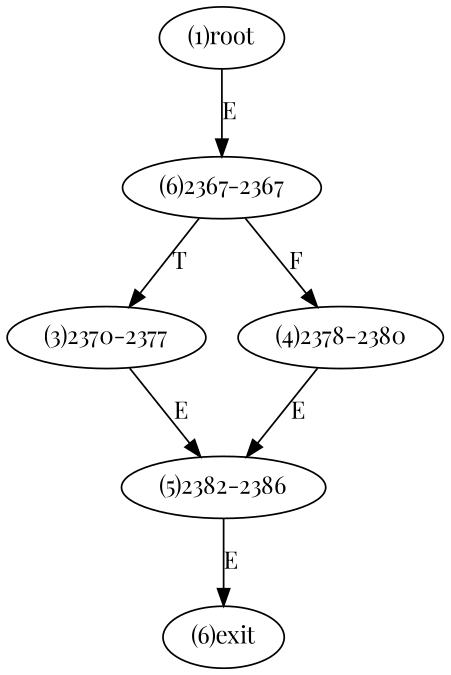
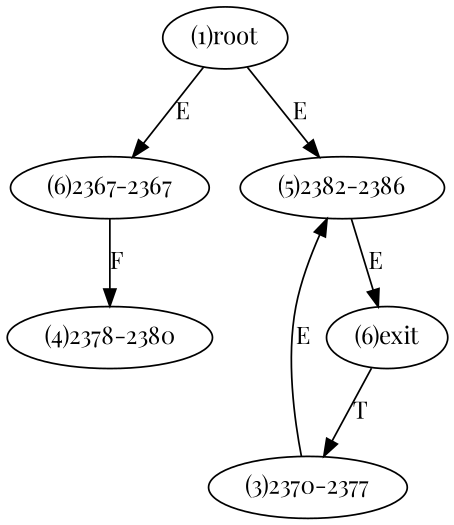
edge "(6)2367-2367" -> "(3)2370-2377": now "(6)exit" -> "(3)2370-2377"
edge "(4)2378-2380" -> "(5)2382-2386": now "(1)root" -> "(5)2382-2386"
